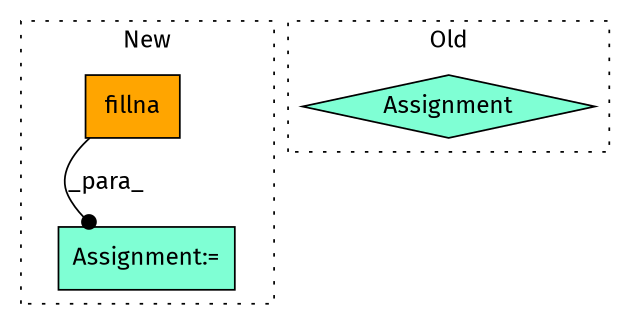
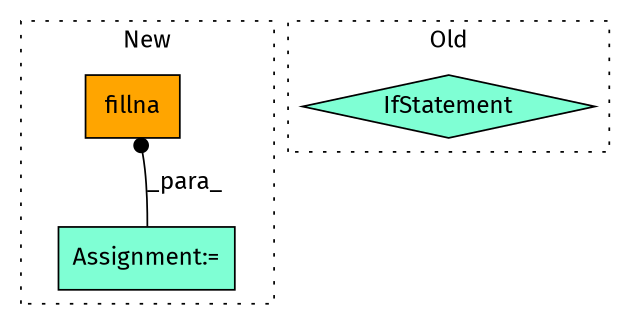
node "Assignment": label "Assignment" -> "IfStatement"
edge "fillna" -> "Assignment:=": reversed
